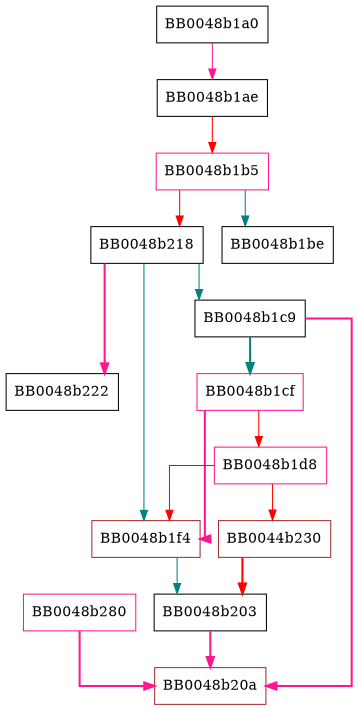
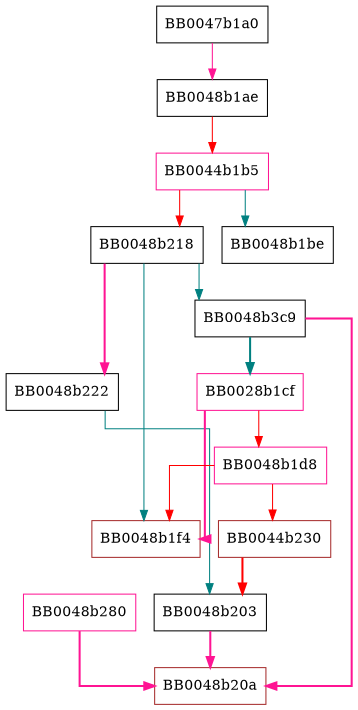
node "BB0048b1a0": label "BB0048b1a0" -> "BB0047b1a0"
node "BB0048b1b5": label "BB0048b1b5" -> "BB0044b1b5"
node "BB0048b1c9": label "BB0048b1c9" -> "BB0048b3c9"
node "BB0048b1cf": label "BB0048b1cf" -> "BB0028b1cf"
edge "BB0048b1f4" -> "BB0048b203": now "BB0048b222" -> "BB0048b203"
